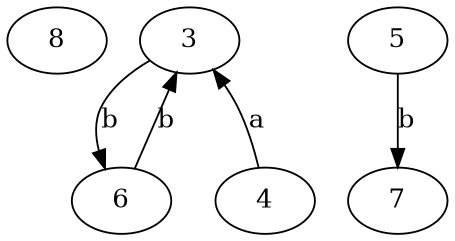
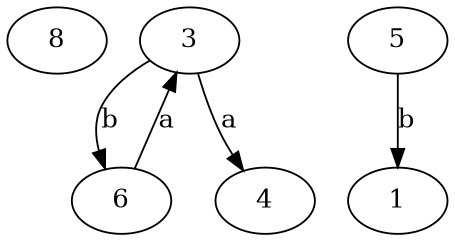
edge "6" -> "3": label "b" -> "a"
edge "4" -> "3": reversed
node "7": label "7" -> "1"
